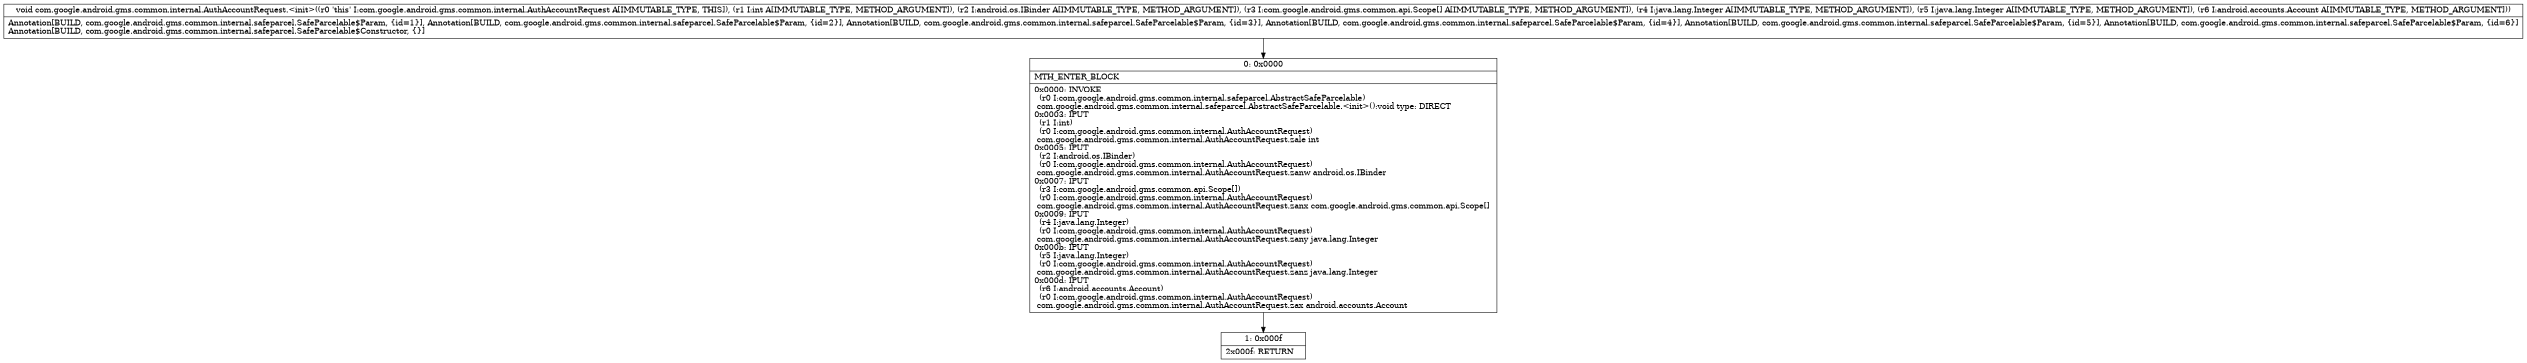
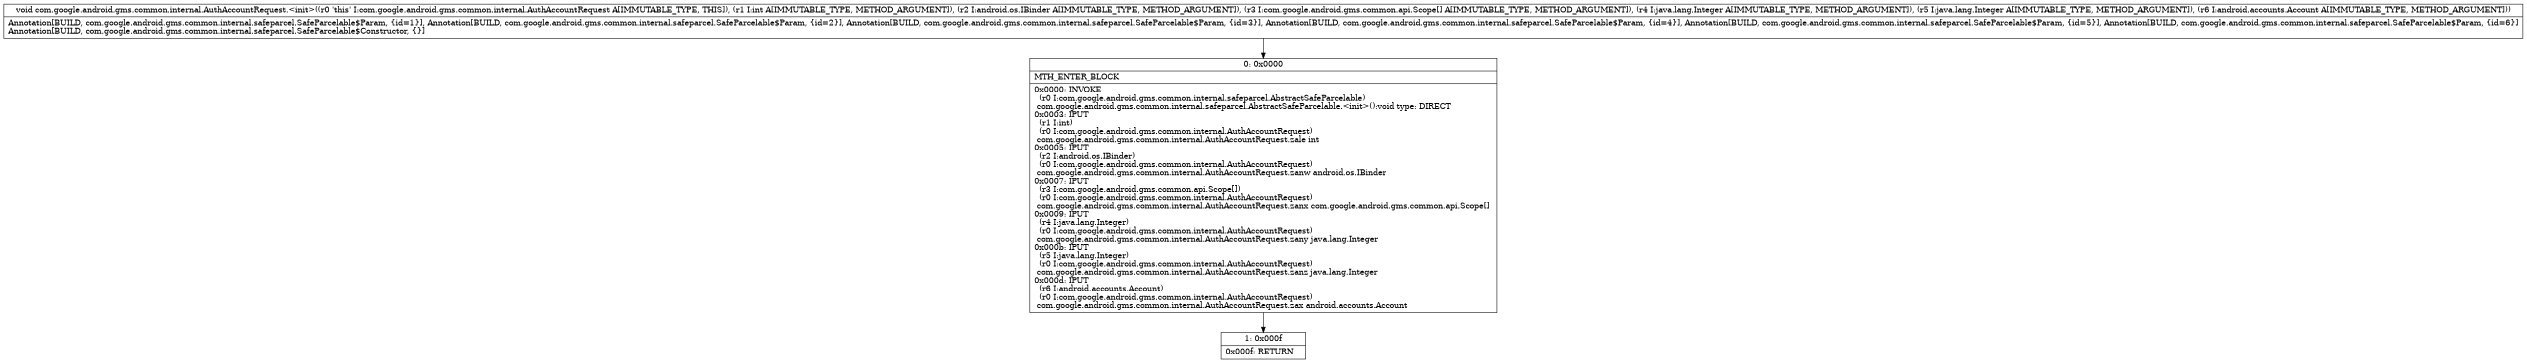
node "1: 0x000f": text "2x000f: RETURN" -> "0x000f: RETURN"
